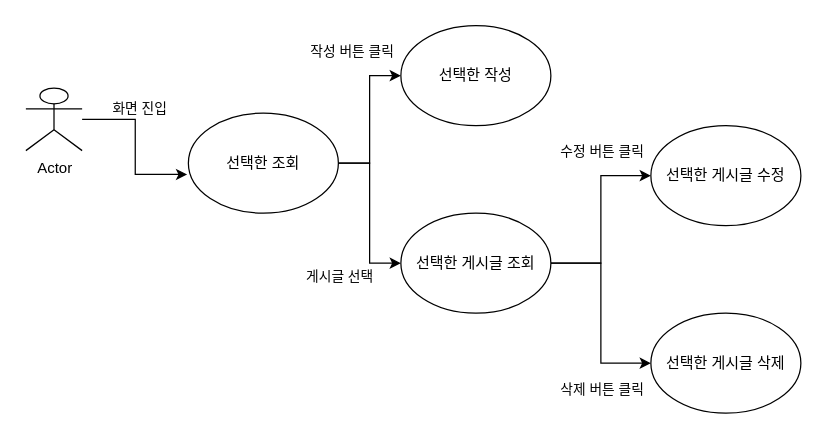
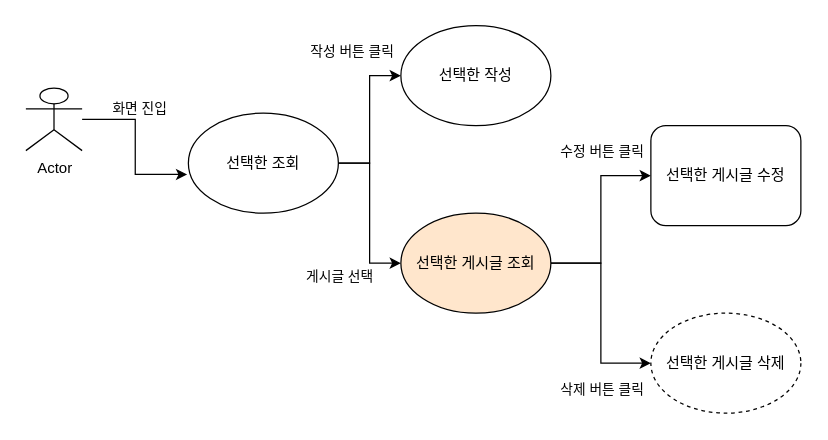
node "선택한 게시글 수정": shape ellipse -> rounded rectangle
node "선택한 게시글 조회": fillcolor #ffffff -> #ffe6cc
node "선택한 게시글 삭제": style solid -> dashed
